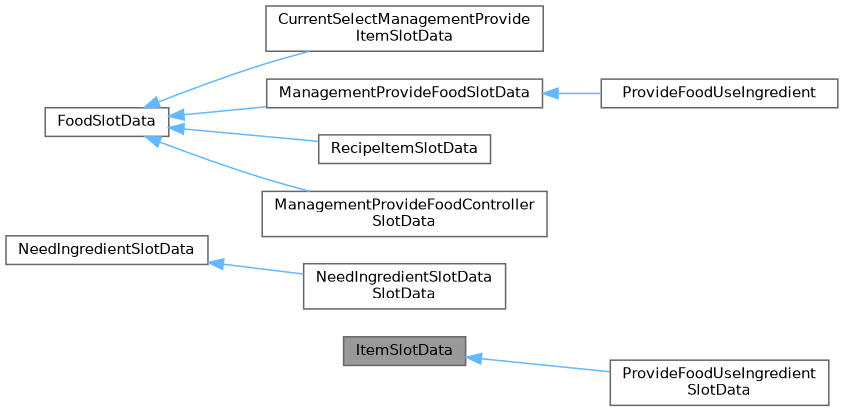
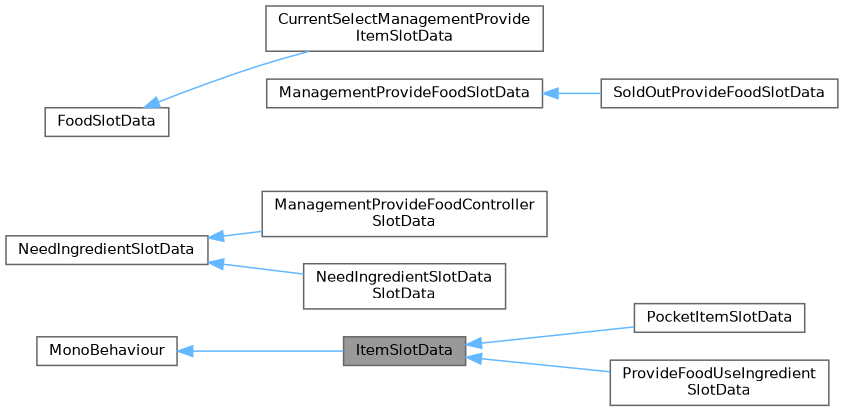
node "ProvideFoodUseIngredient": label "ProvideFoodUseIngredient" -> "SoldOutProvideFoodSlotData"
edge "ManagementProvideFoodSlotData" -> "FoodSlotData": removed
node "RecipeItemSlotData": removed
edge "ManagementProvideFoodController SlotData" -> "FoodSlotData": now "ManagementProvideFoodController SlotData" -> "NeedIngredientSlotData"
node "PocketItemSlotData": added
node "MonoBehaviour": added
